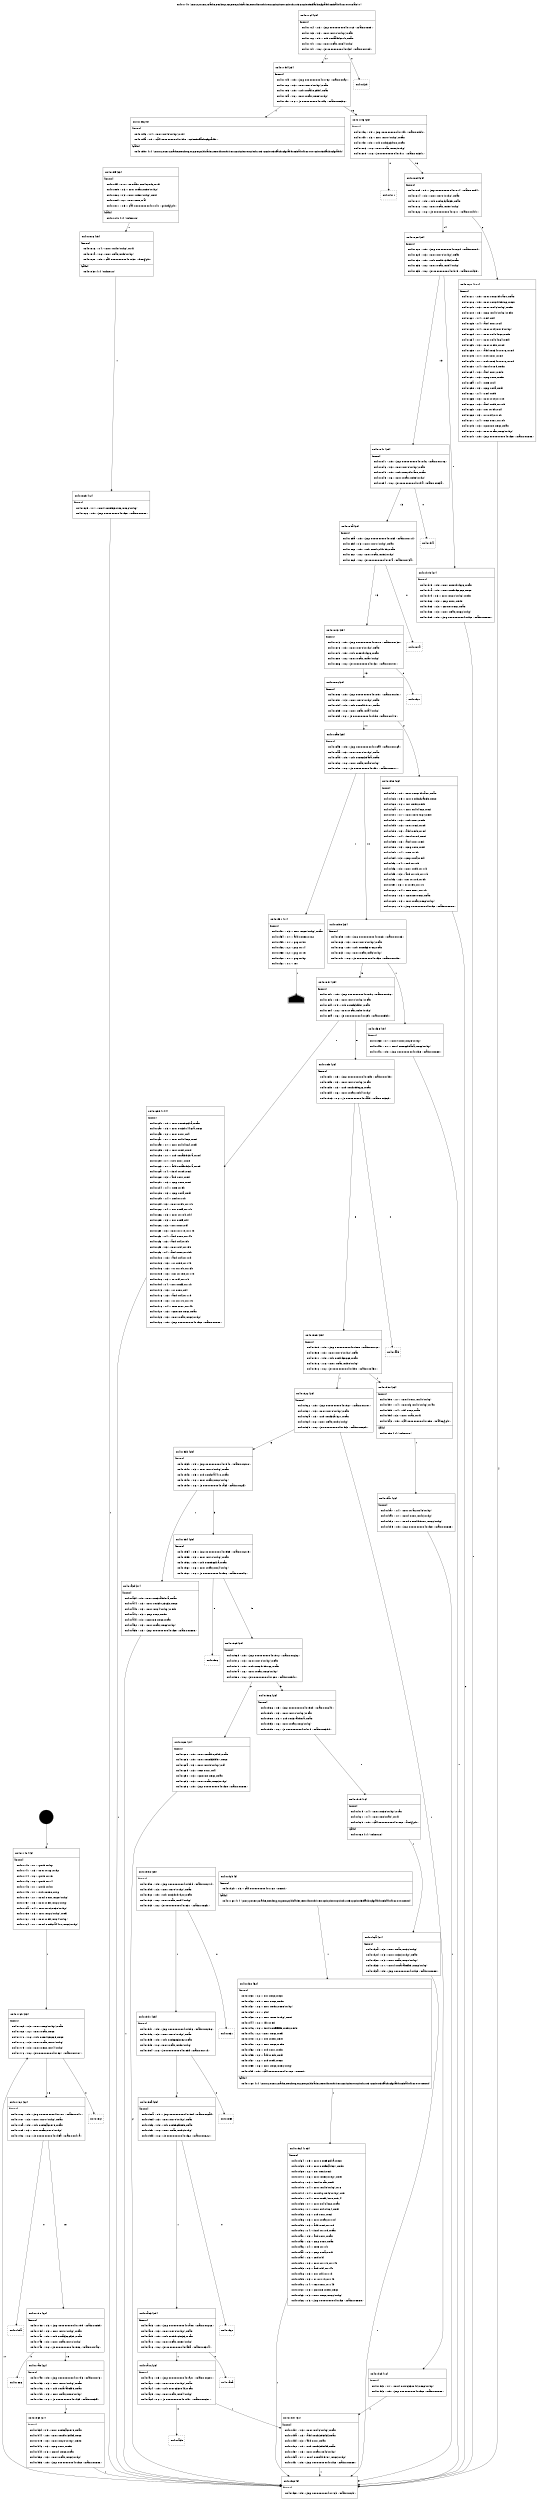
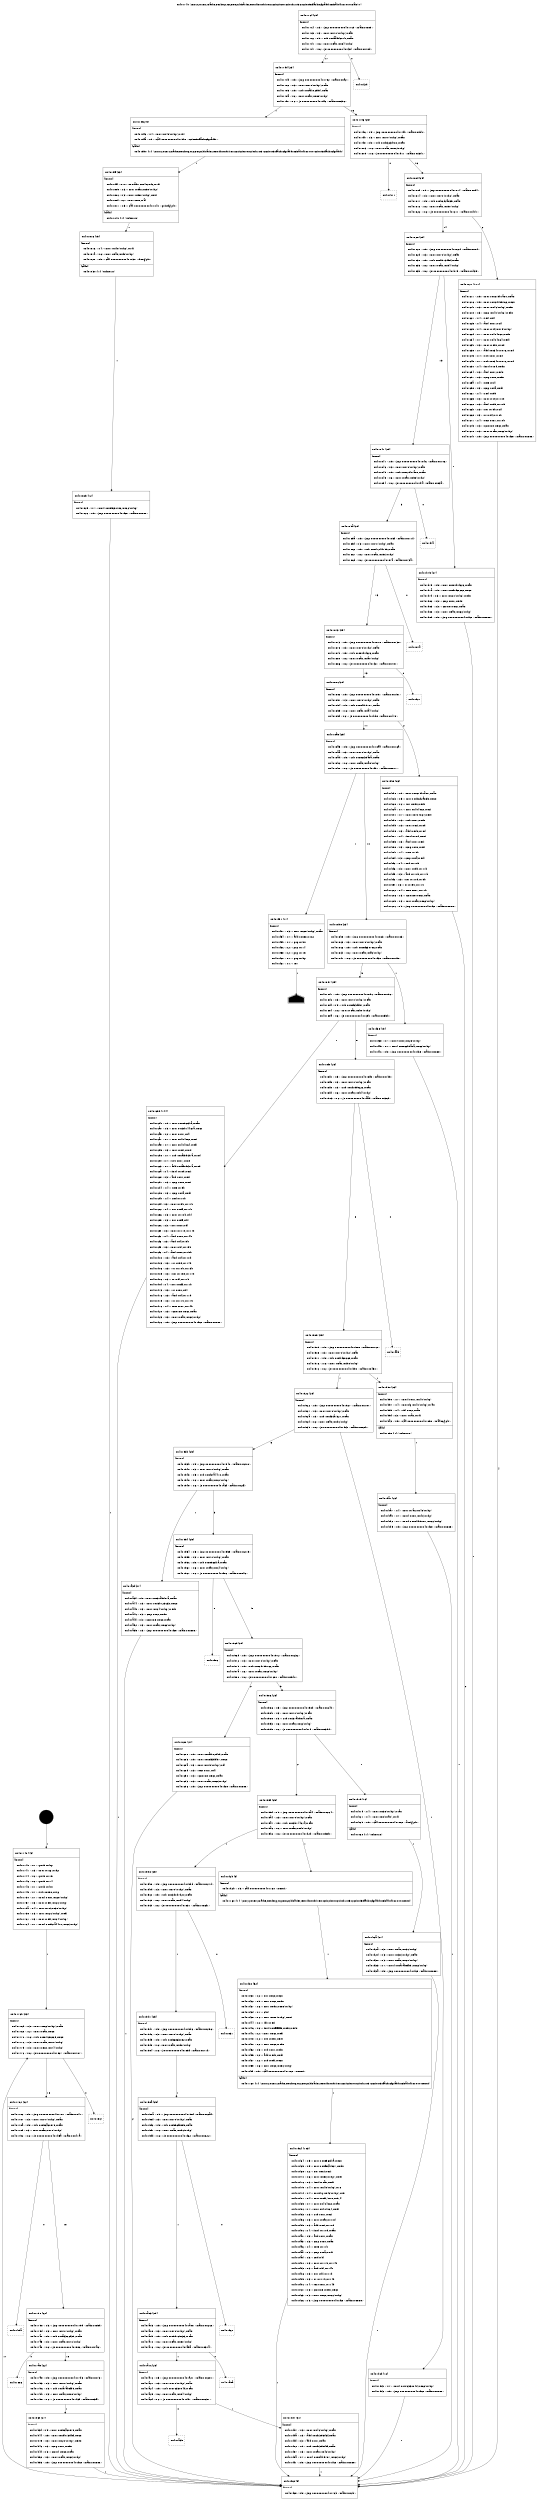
edge "0x401df6 [9]" -> "0x401dff [23]": added, label "1"
edge "0x401841 [25]" -> "0x40185a [25]": label " 13" -> " 5"
node "0x40199f [25]": added
node "0x401e5f": removed
edge "0x401dcb [12]" -> "0x401dd7 [31]": now "0x401dcb [12]" -> "0x401fce [5]"
